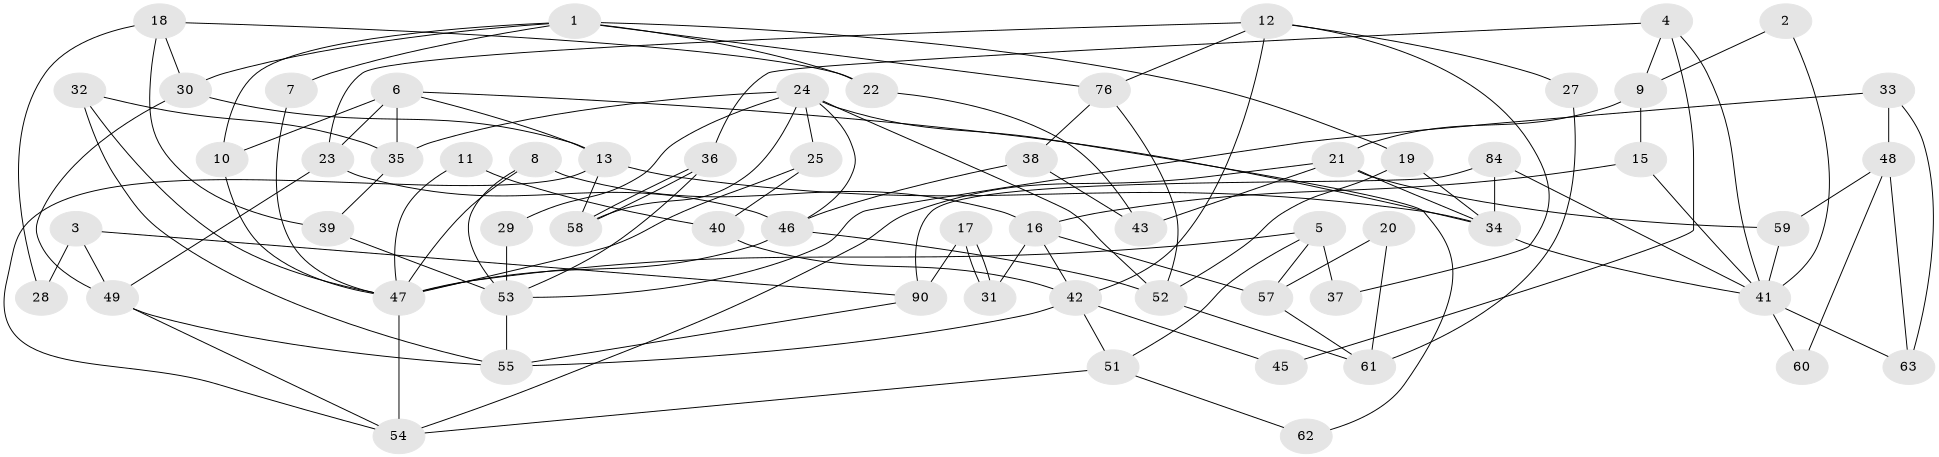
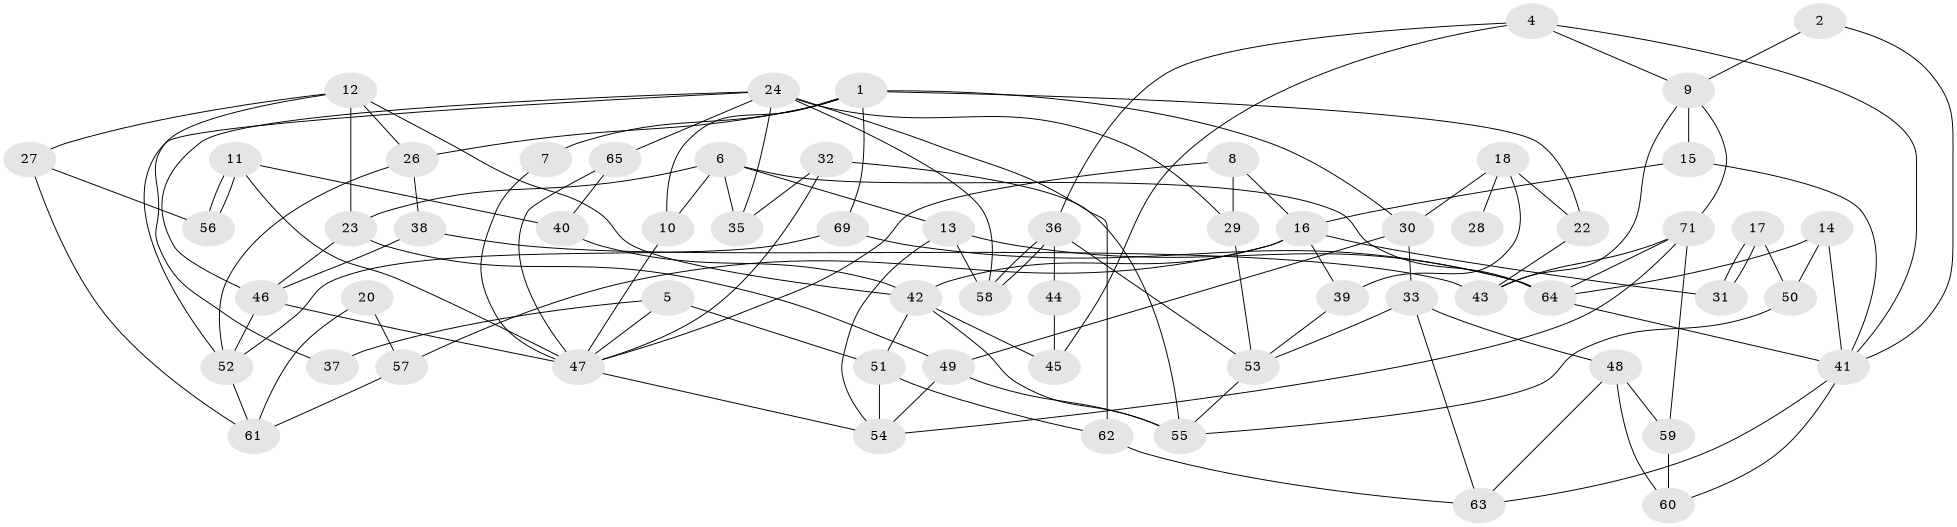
node "76": label "76" -> "26"
edge "30" -- "13": now "30" -- "33"
node "25": label "25" -> "65"
node "21": label "21" -> "71"
node "19": label "19" -> "69"
node "84": label "84" -> "14"
edge "35" -- "39": now "16" -- "39"
edge "8" -- "53": now "8" -- "29"
node "3": removed
node "56": added
node "34": label "34" -> "64"
edge "9" -- "43": added
edge "5" -- "57": removed
edge "59" -- "41": now "59" -- "60"
node "90": label "90" -> "50"
node "44": added
edge "62" -- "63": added
